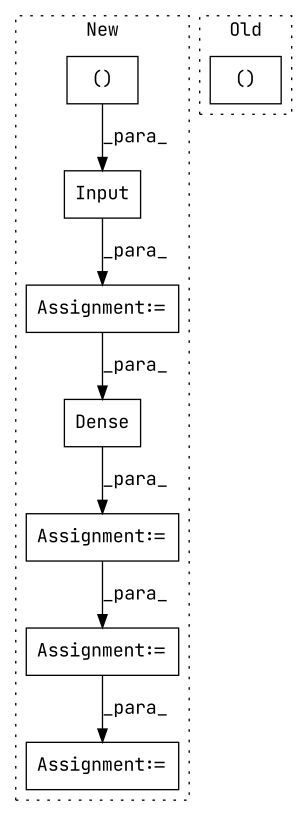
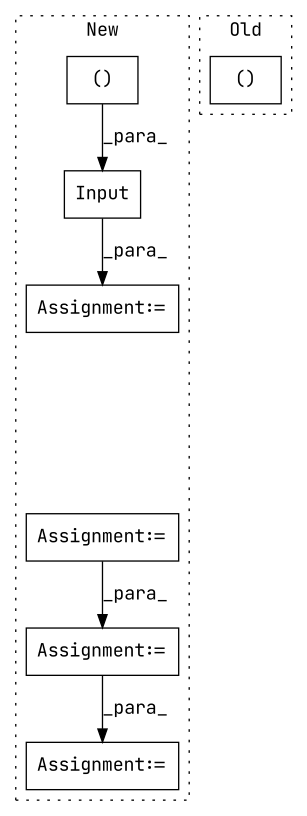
node "Dense": removed
